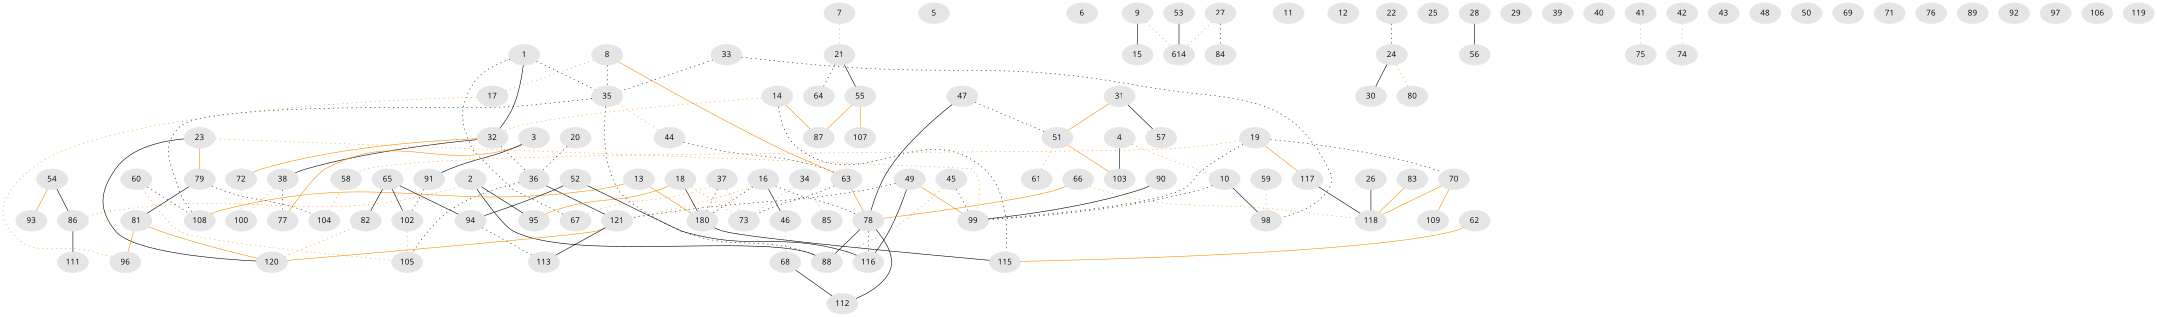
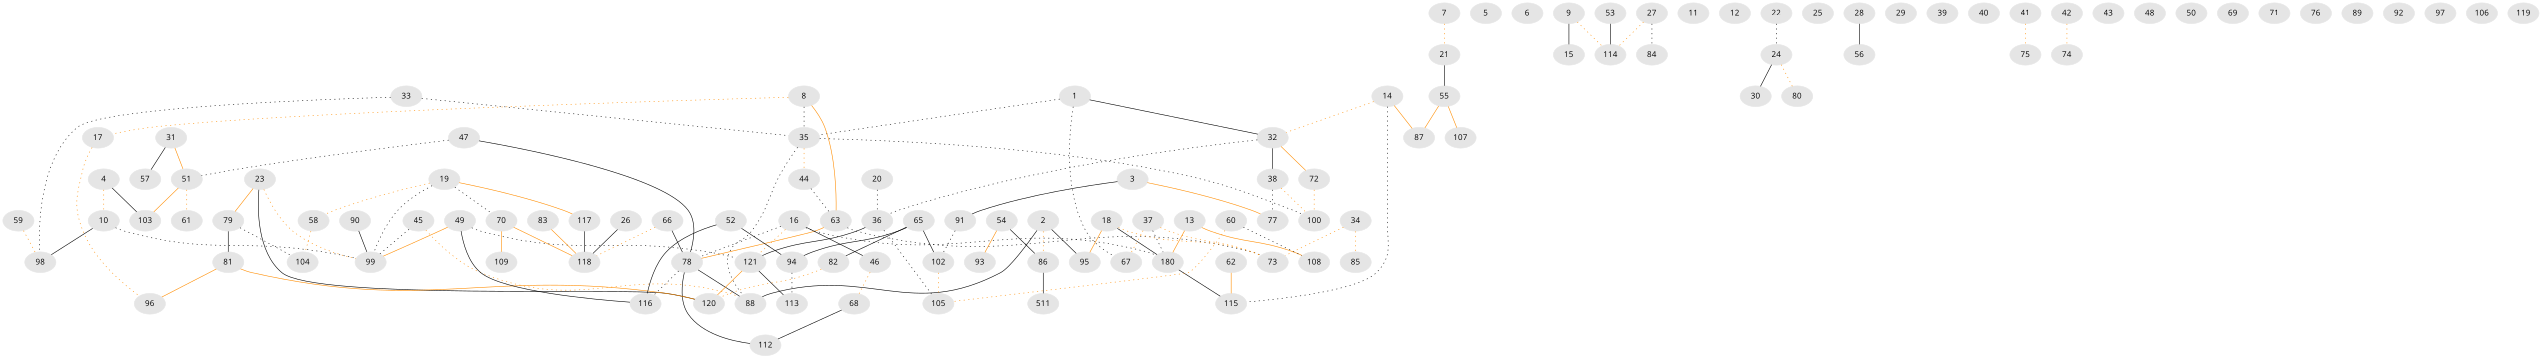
node "614": label "614" -> "114"
node "64": removed
edge "35" -- "108": now "35" -- "100"
edge "66" -- "78": color darkorange -> black
node "111": label "111" -> "511"
